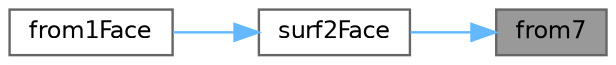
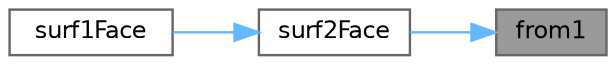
node "from1Face": label "from1Face" -> "surf1Face"
node "from7": label "from7" -> "from1"
